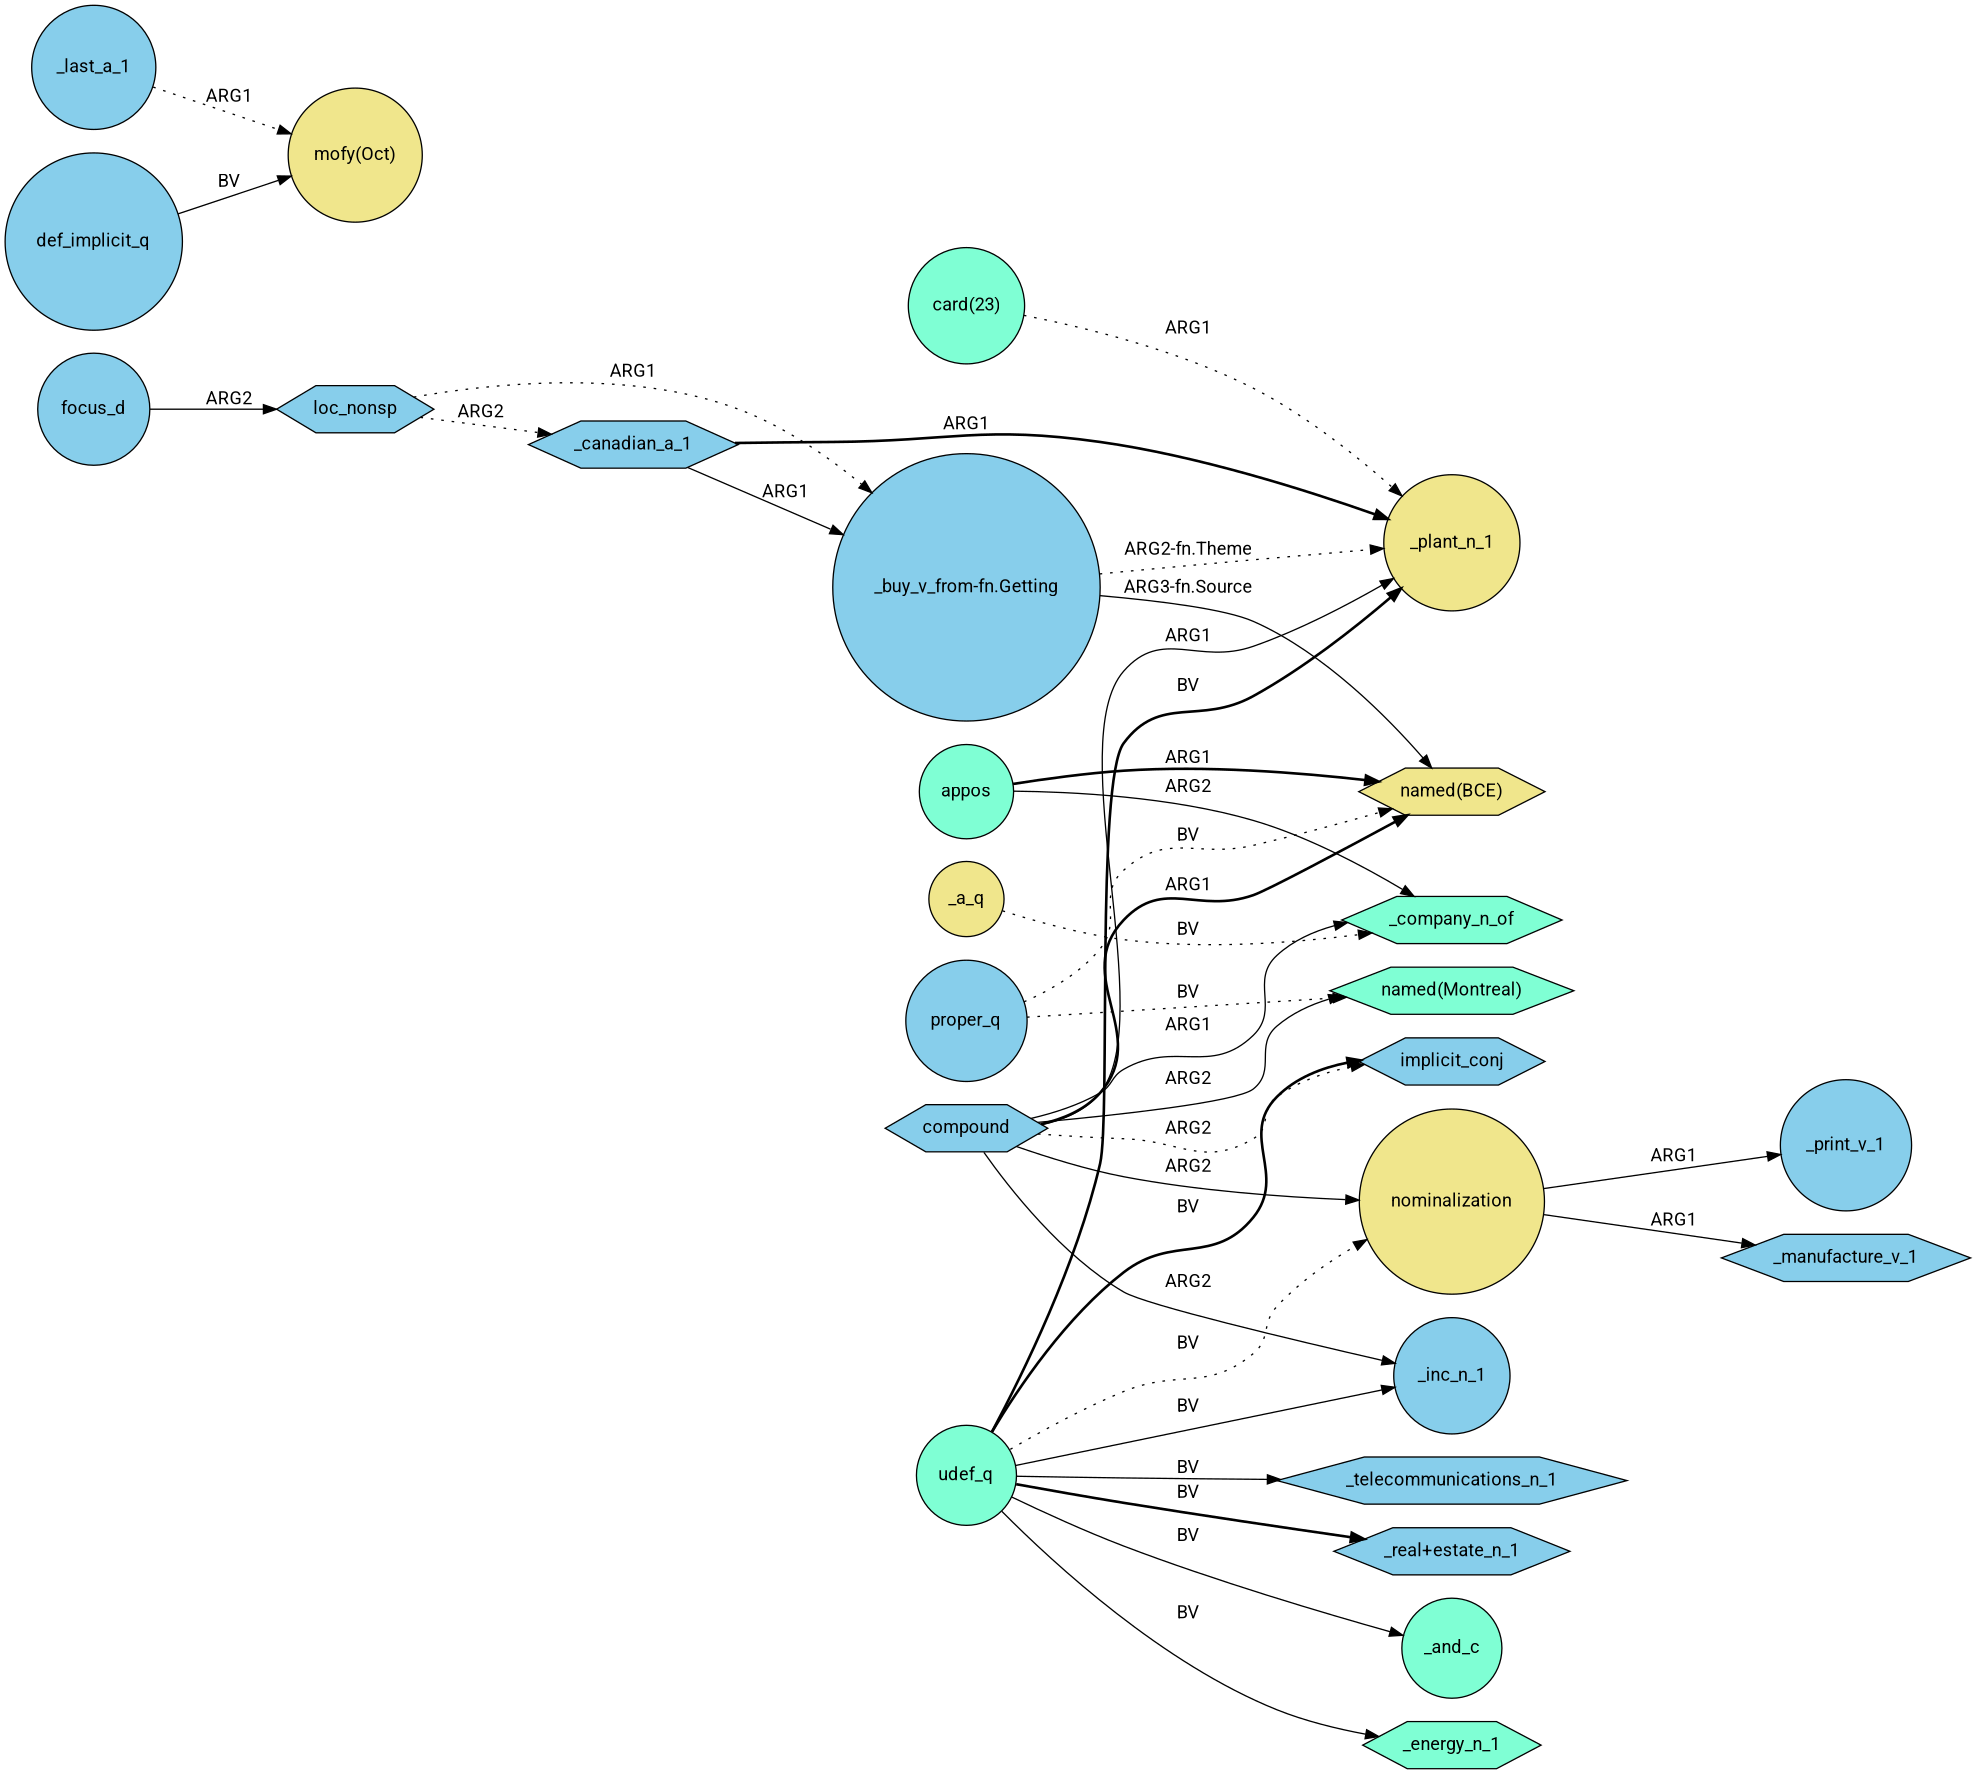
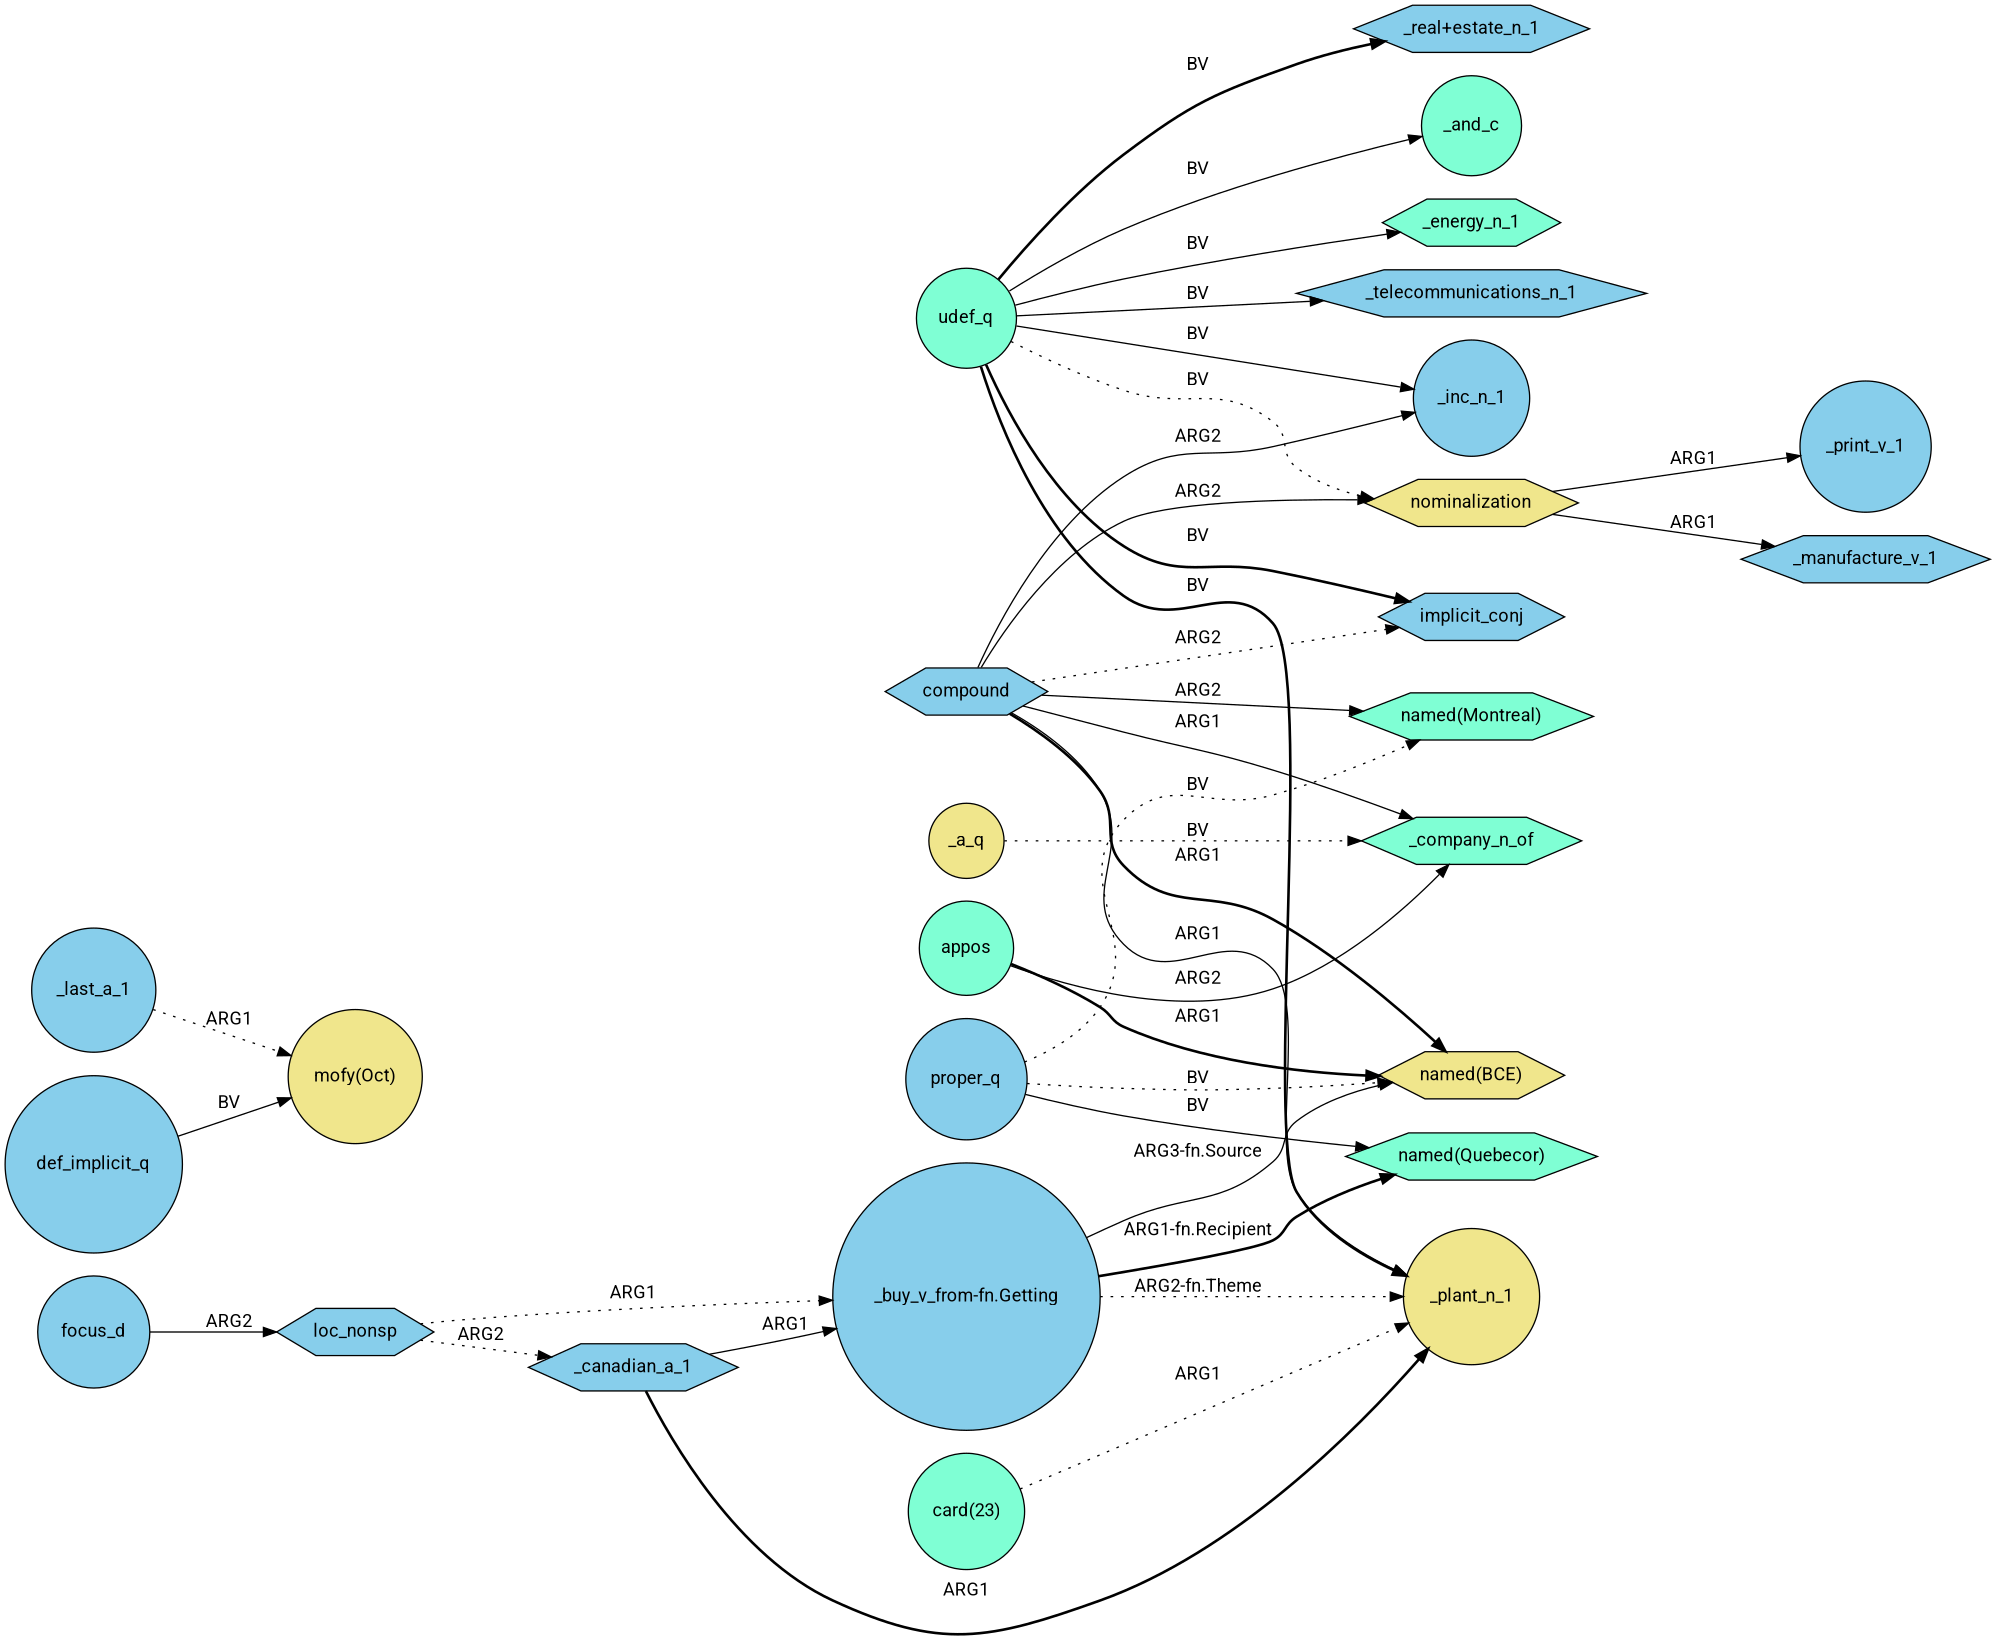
node "named(Quebecor)": added
node "nominalization": shape circle -> hexagon
